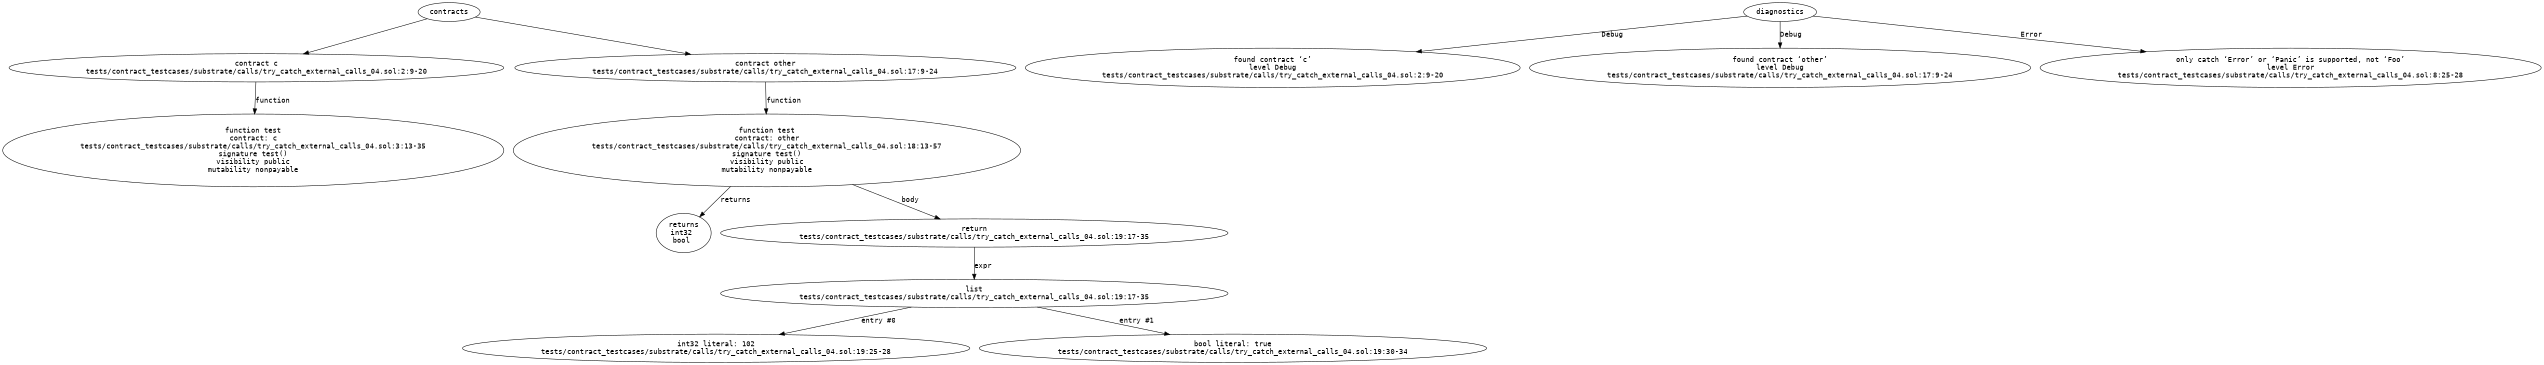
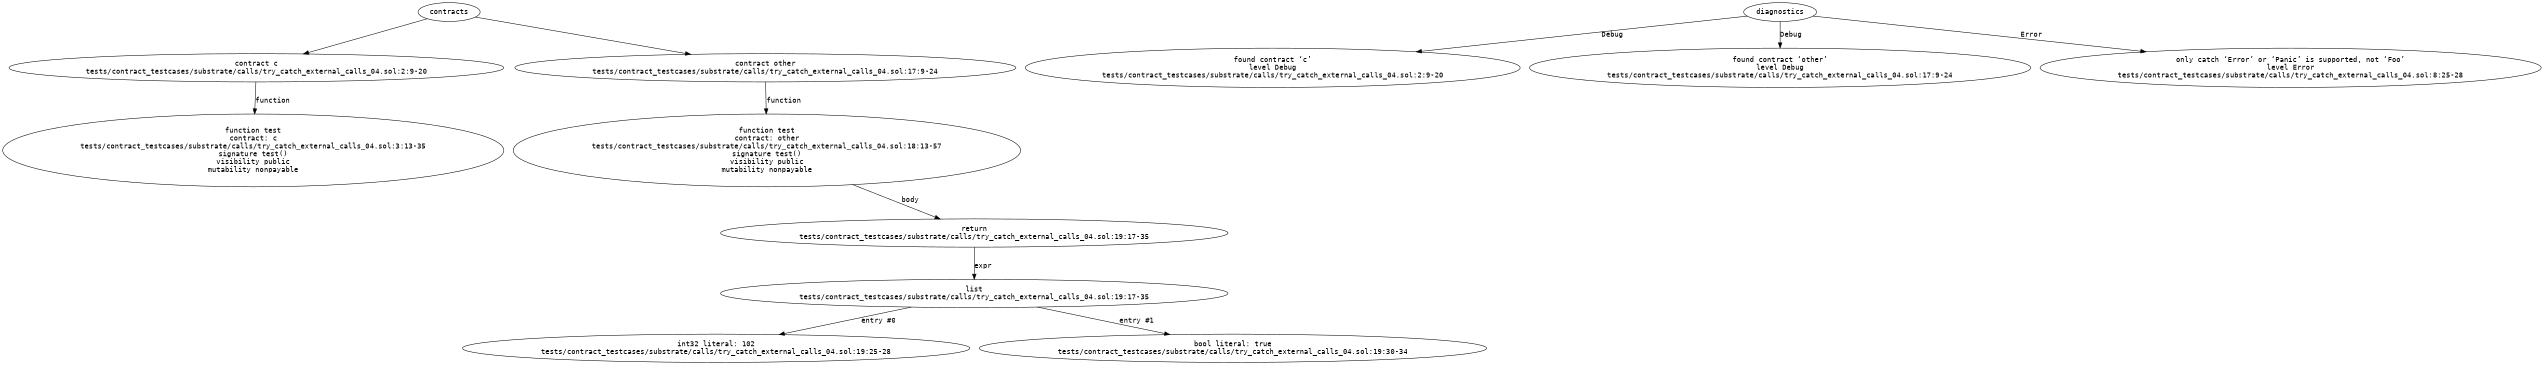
node "returns int32 bool": removed
